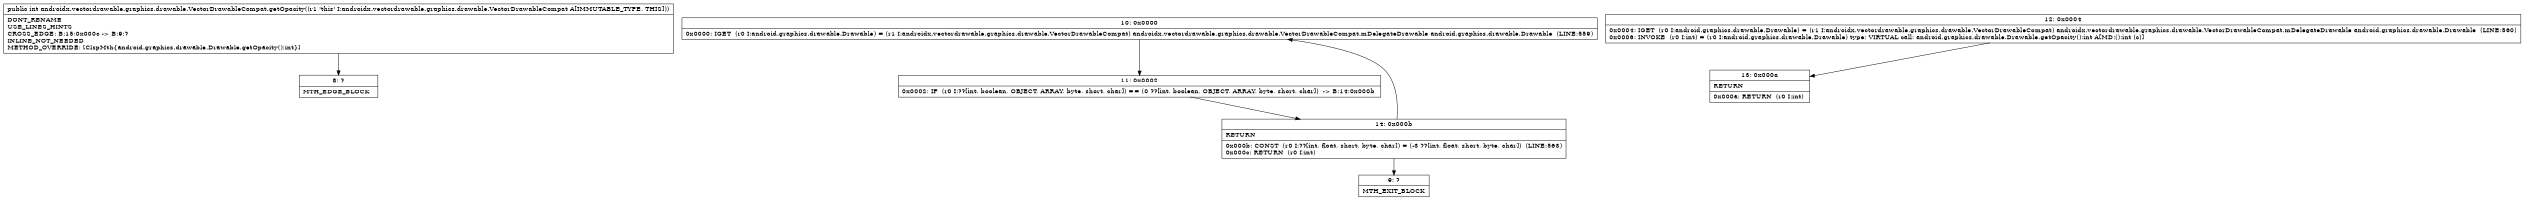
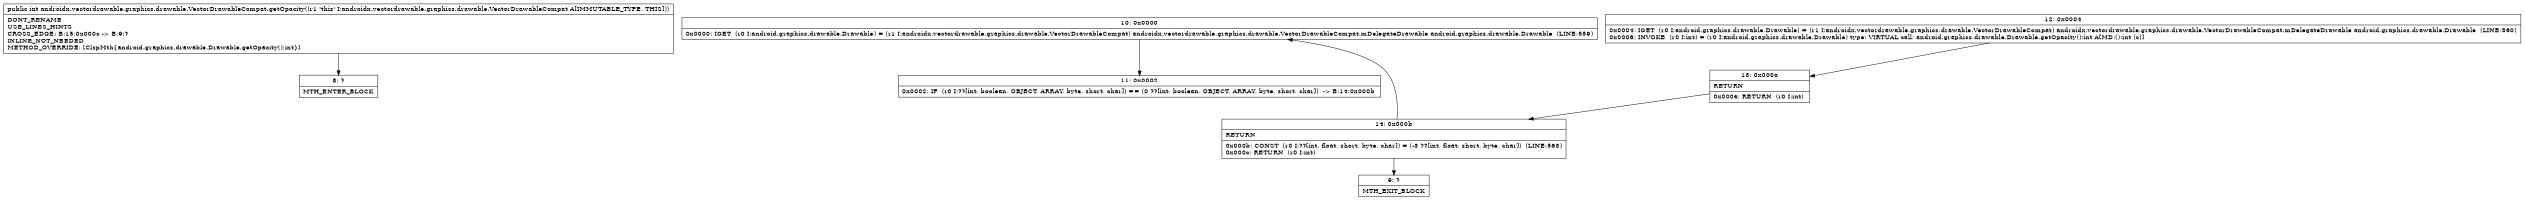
node "8: ?": text "MTH_EDGE_BLOCK" -> "MTH_ENTER_BLOCK"
edge "11: 0x0002" -> "14: 0x000b": now "13: 0x000a" -> "14: 0x000b"
